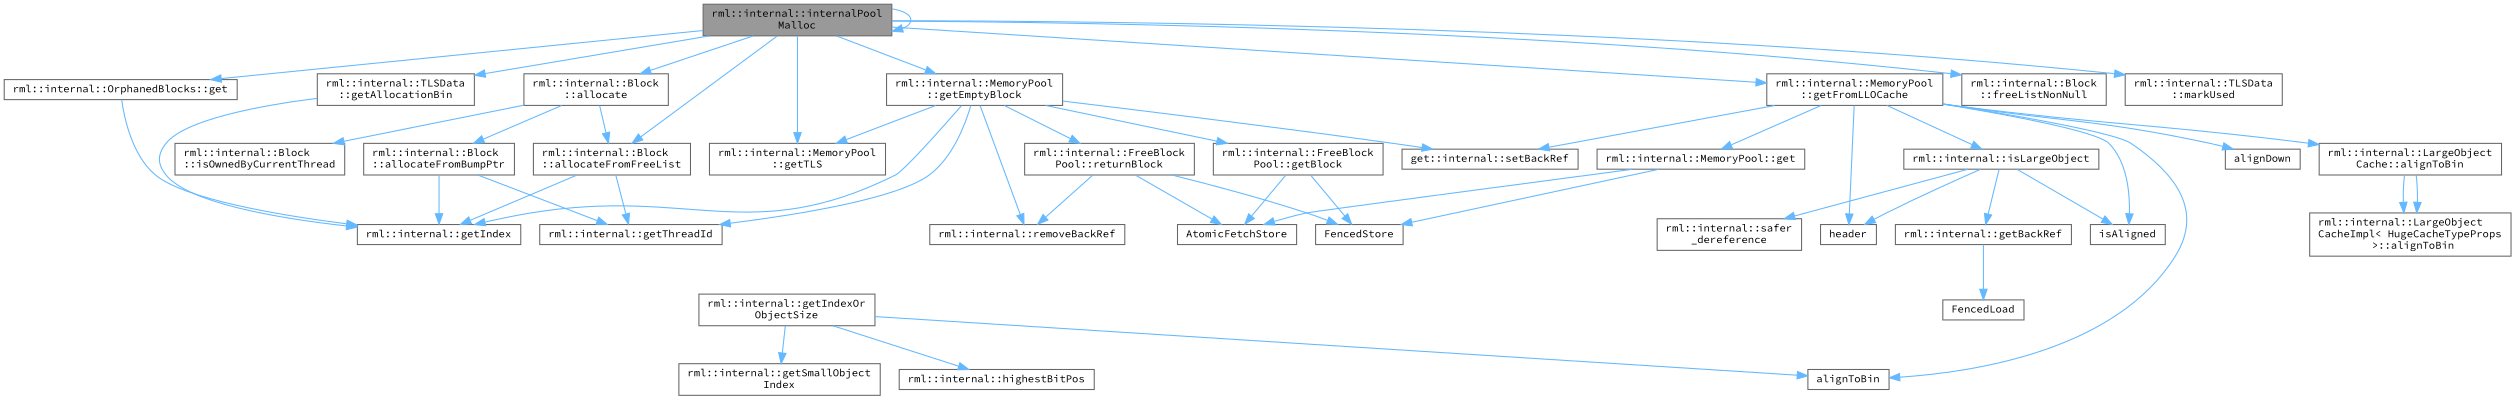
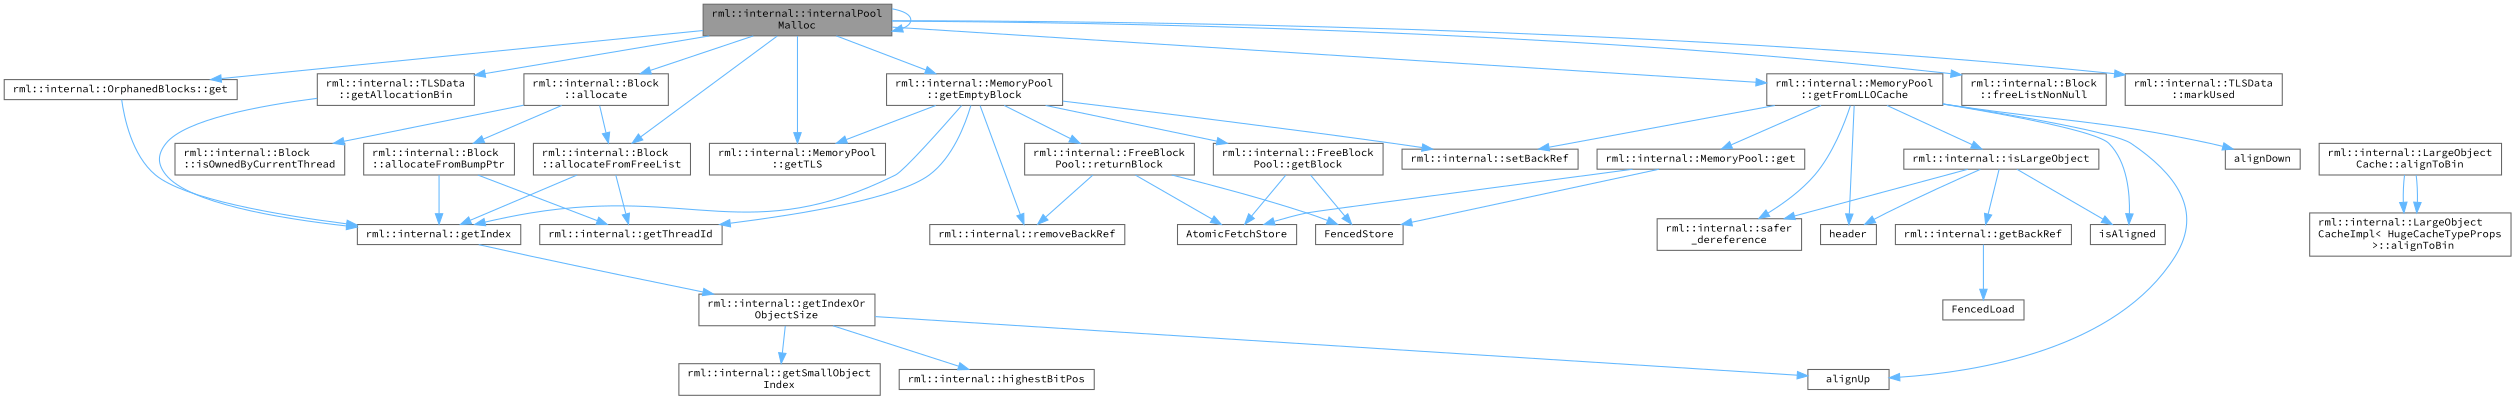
edge "rml::internal::MemoryPool ::getFromLLOCache" -> "rml::internal::LargeObject Cache::alignToBin": now "rml::internal::MemoryPool ::getFromLLOCache" -> "rml::internal::safer _dereference"
node "get::internal::setBackRef": label "get::internal::setBackRef" -> "rml::internal::setBackRef"
edge "rml::internal::getIndex" -> "rml::internal::getIndexOr ObjectSize": added
node "alignToBin": label "alignToBin" -> "alignUp"
